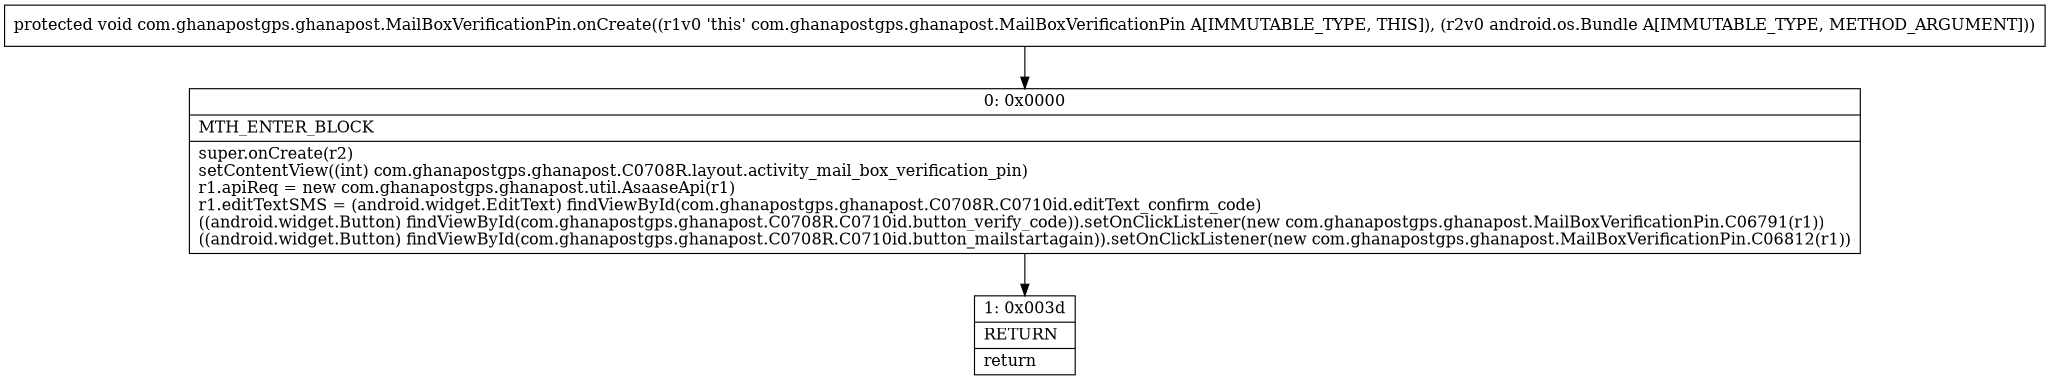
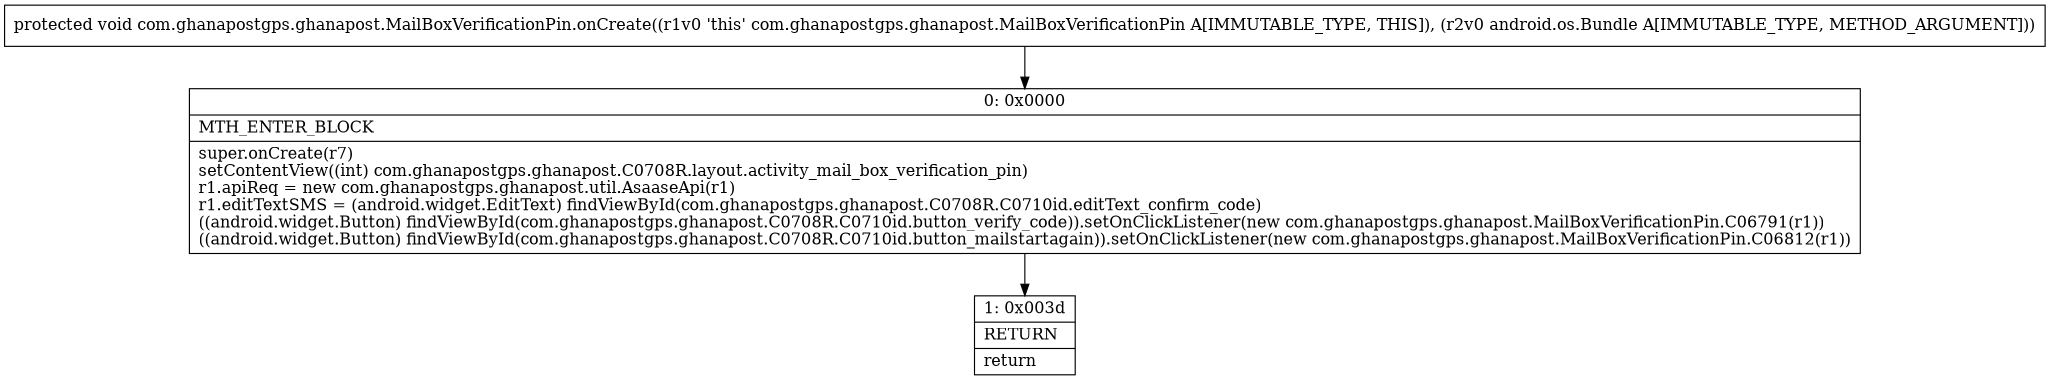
node "0: 0x0000": text "super.onCreate(r2)" -> "super.onCreate(r7)"
